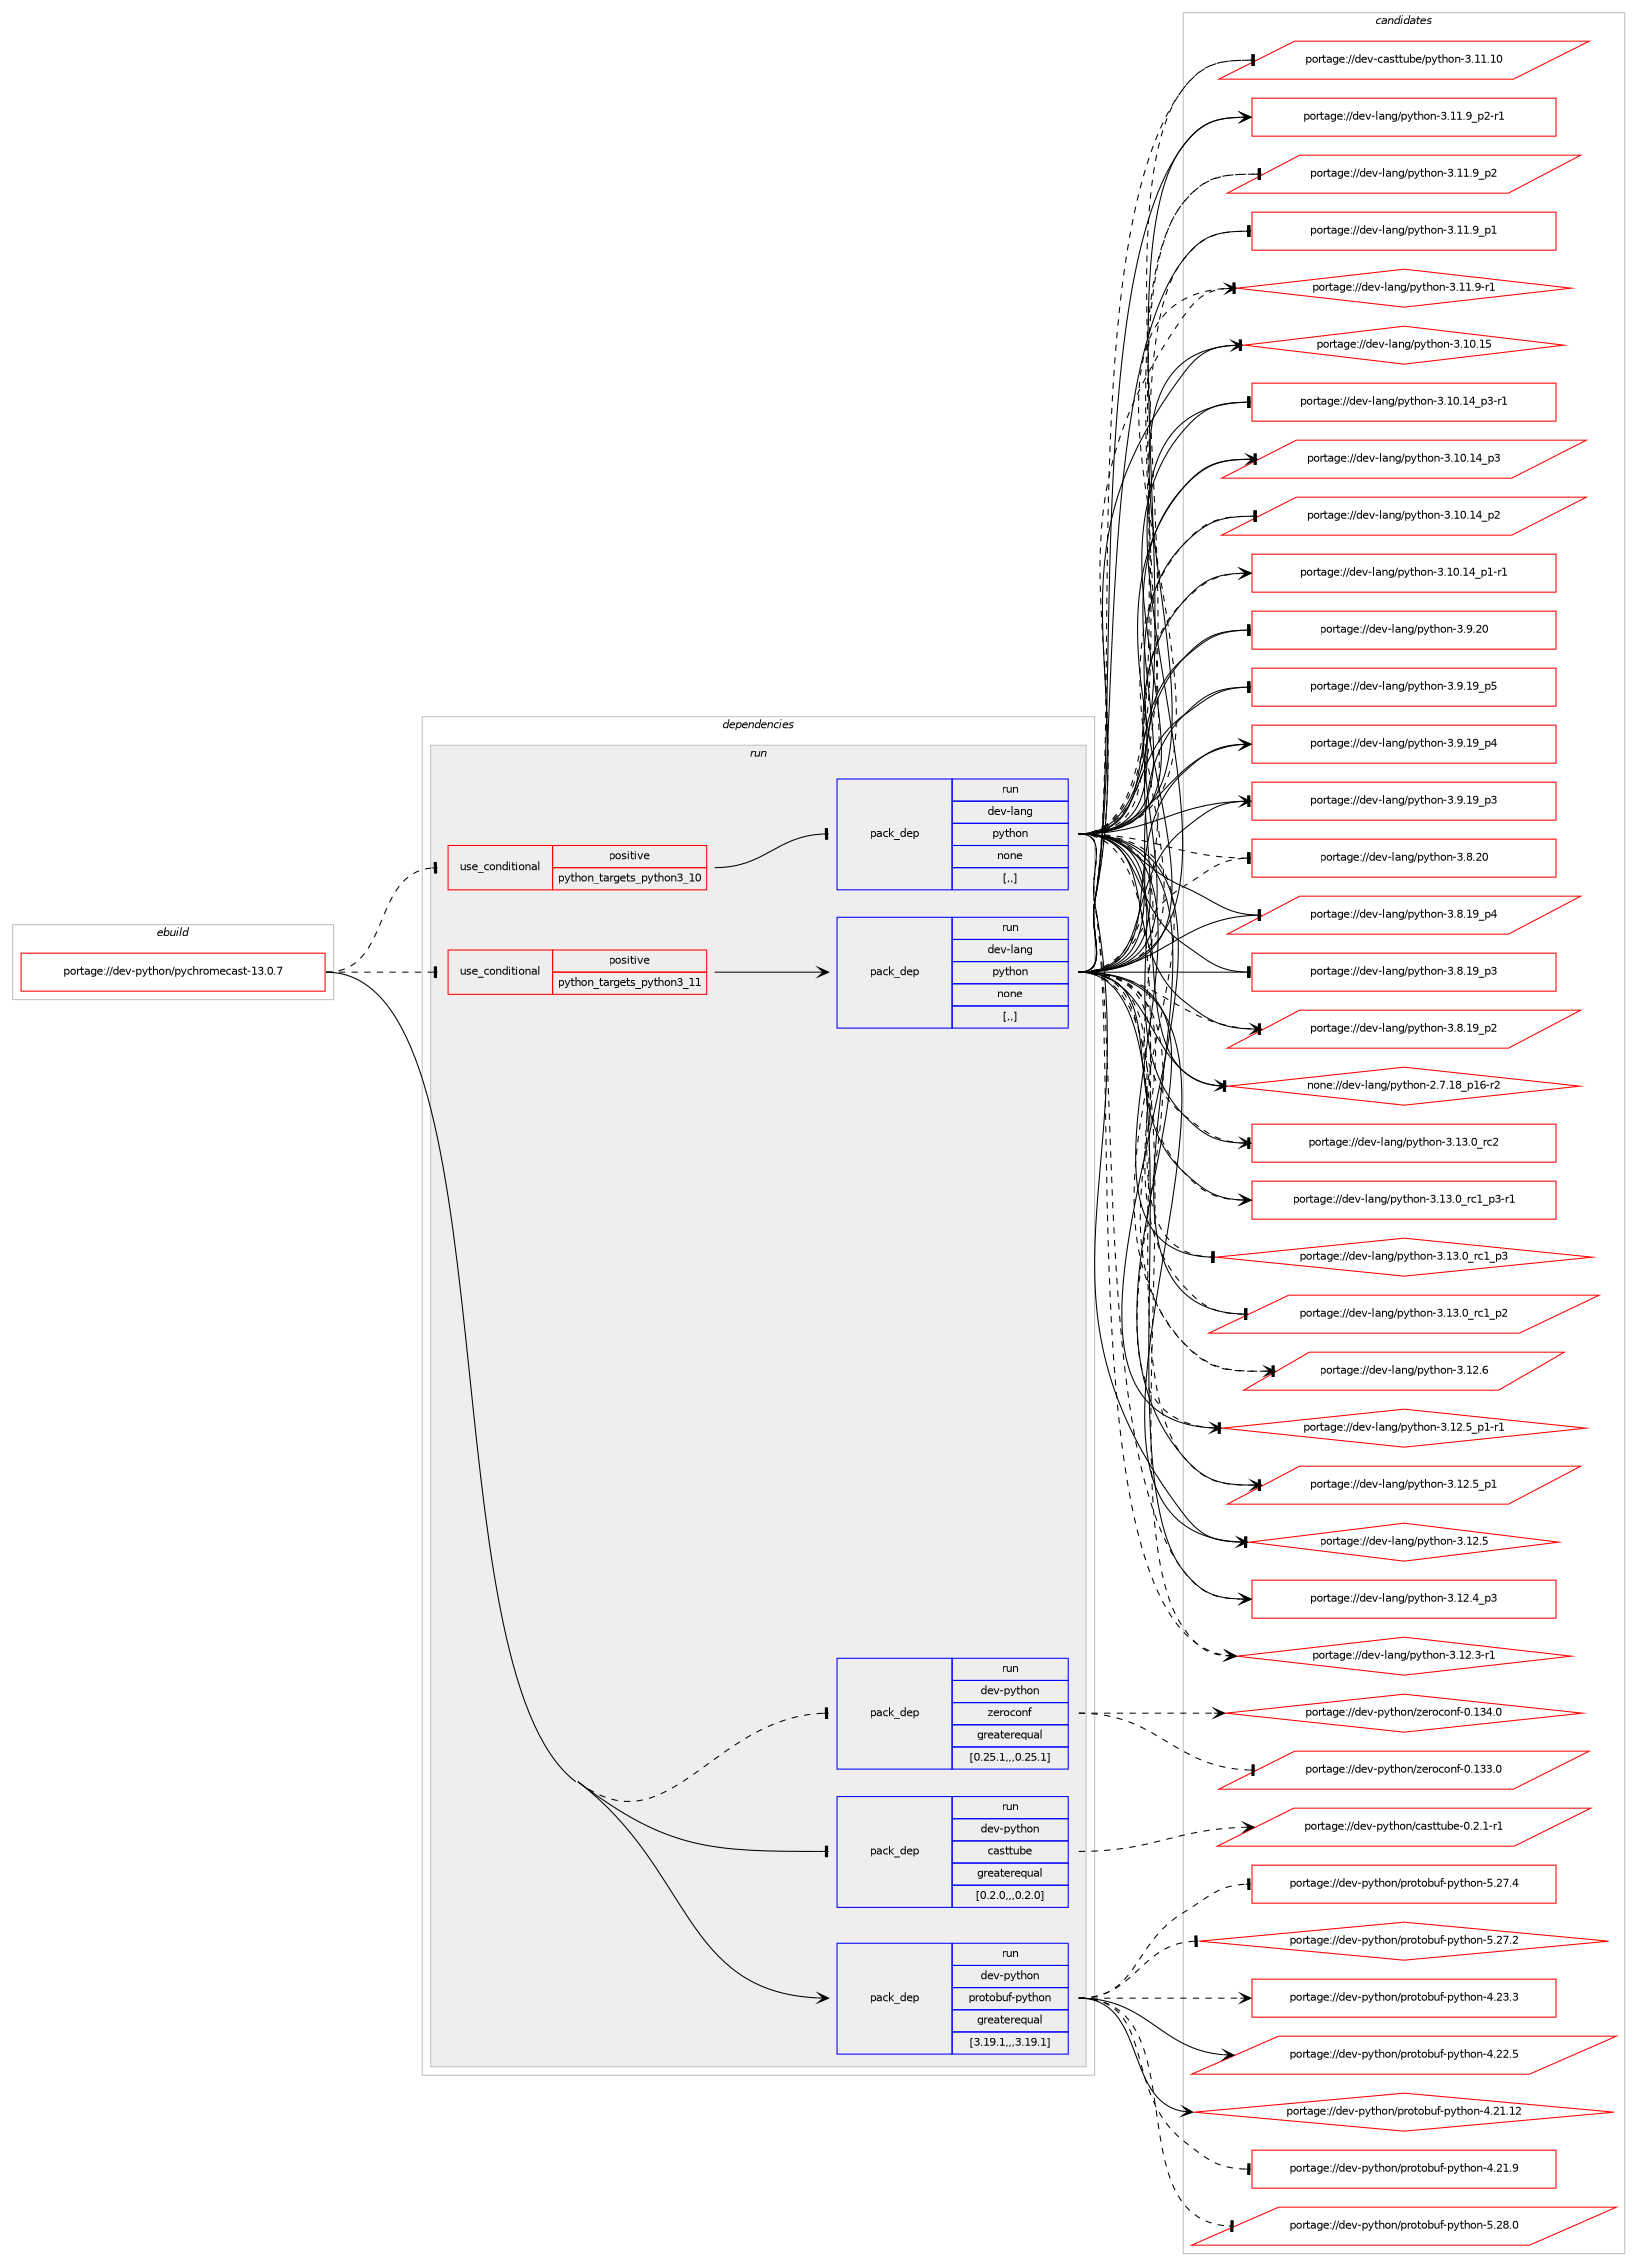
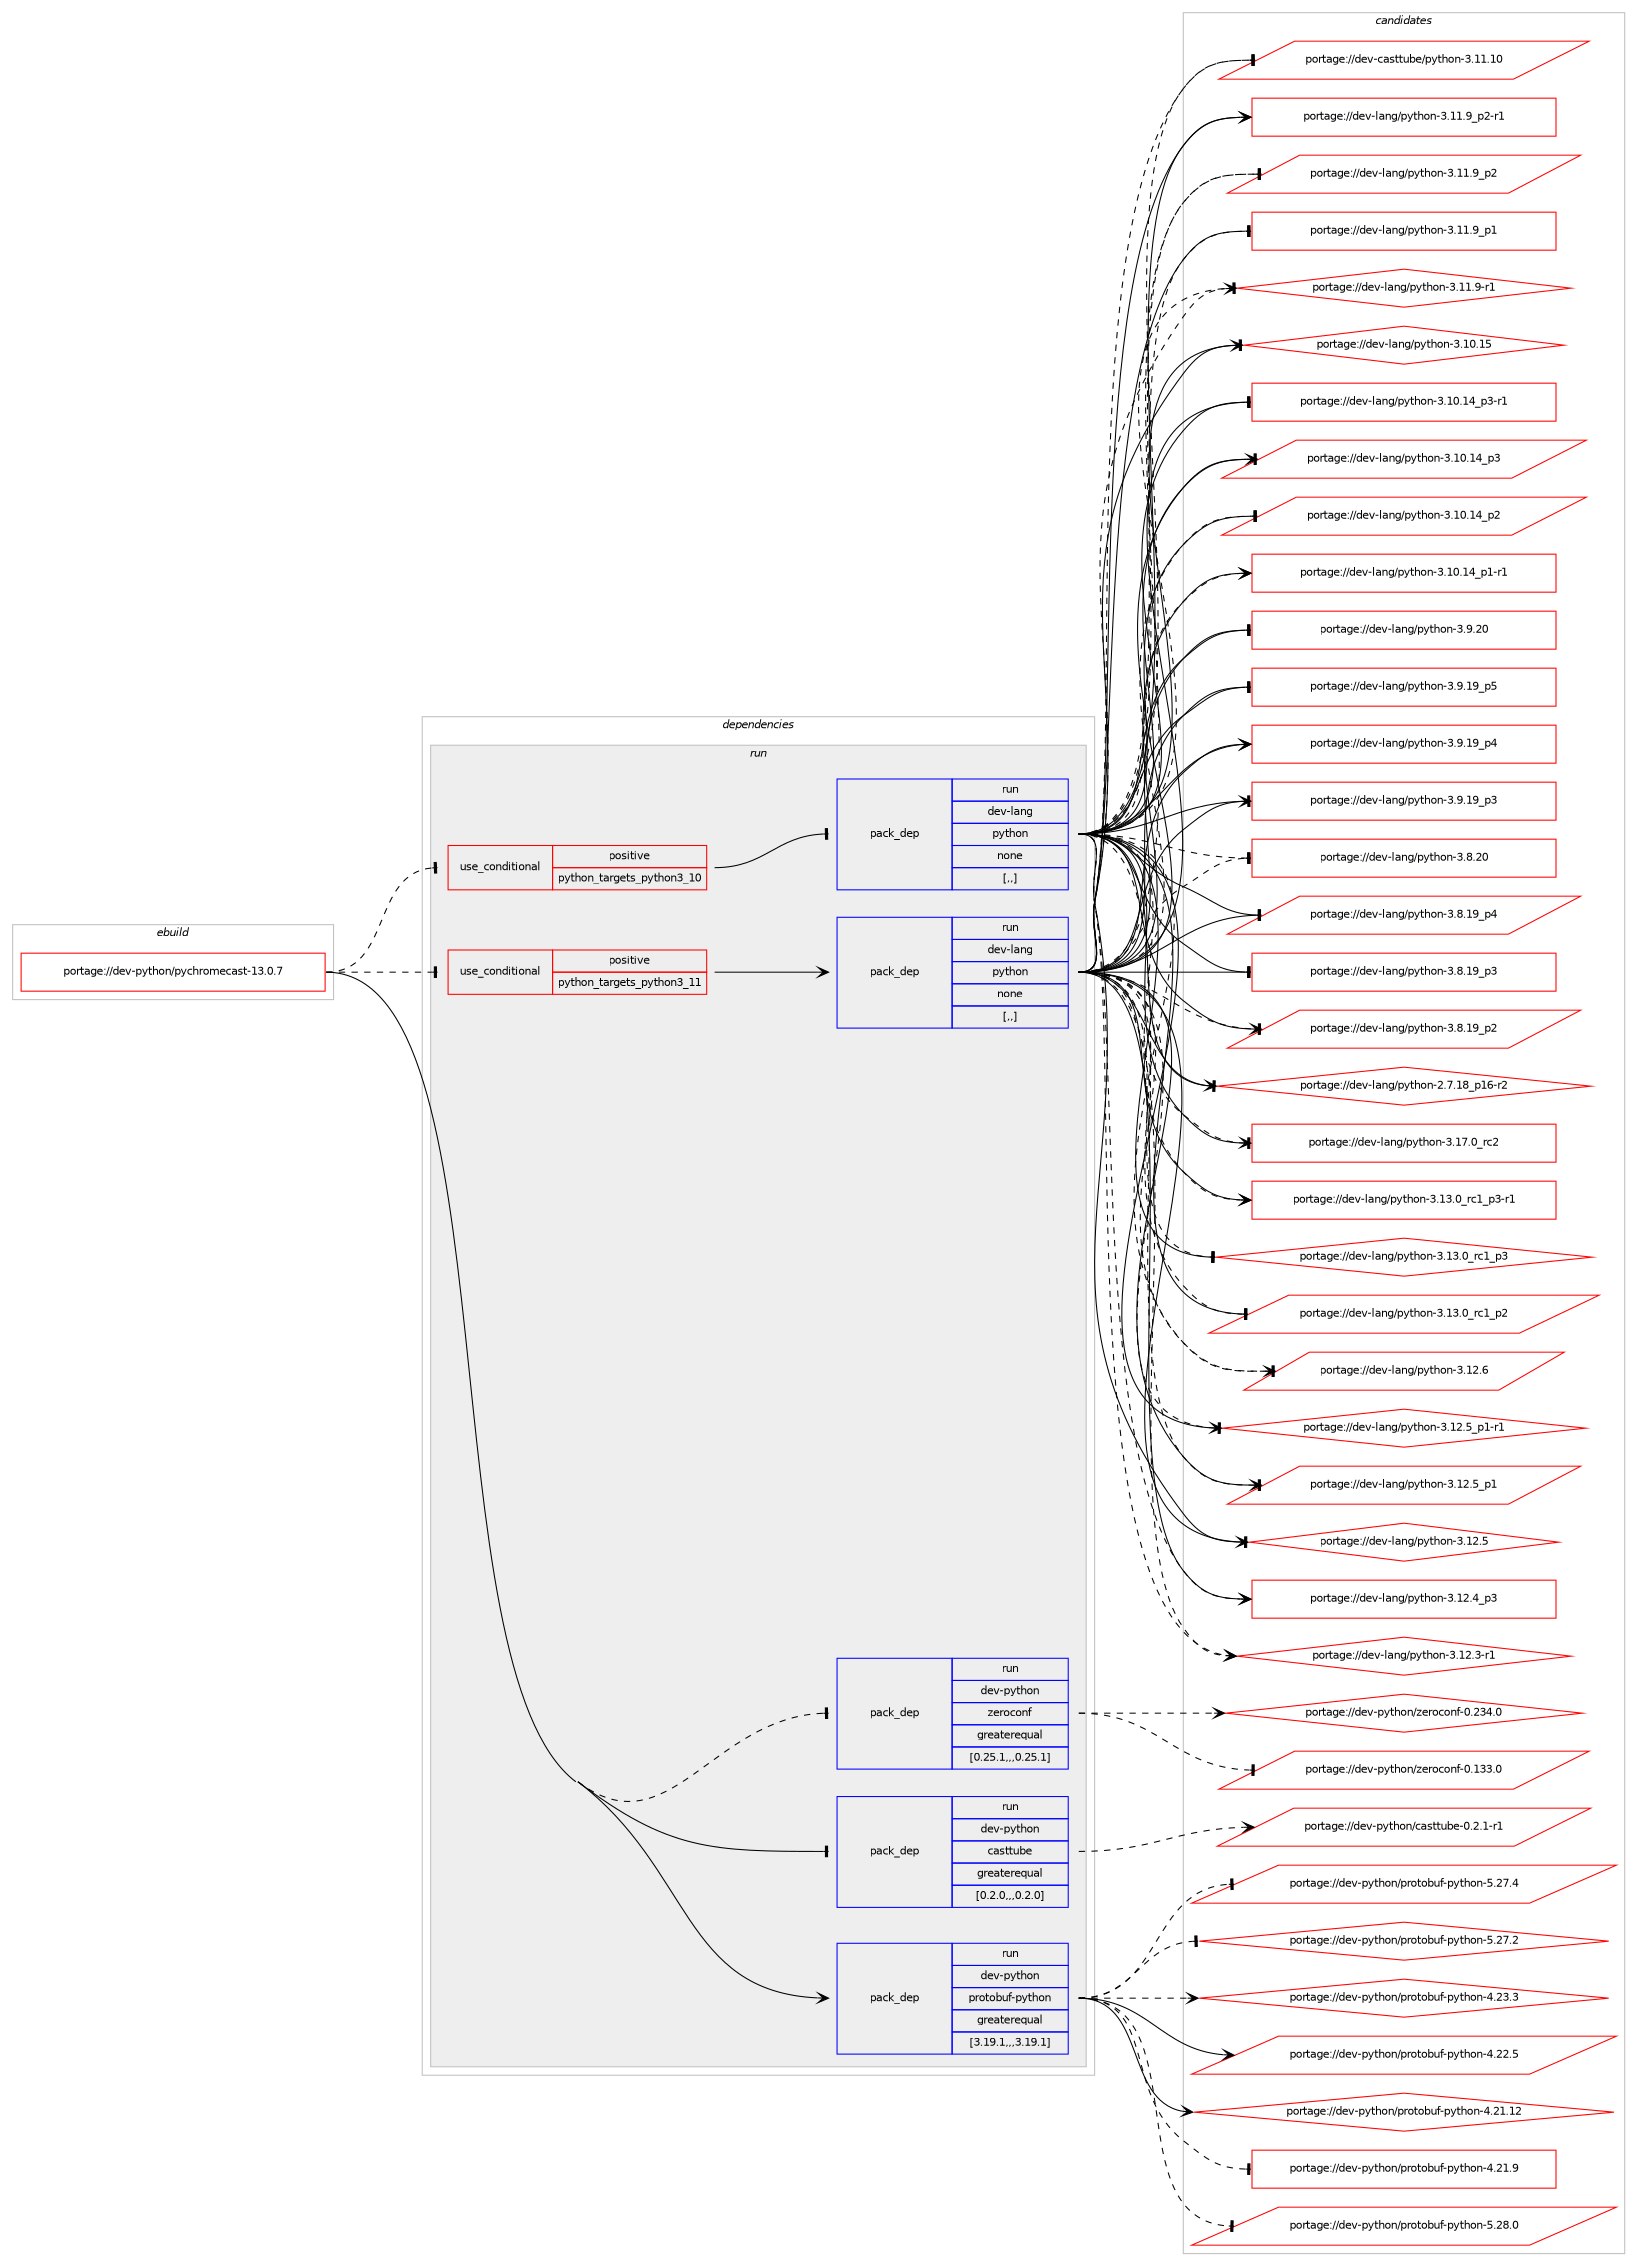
node "none://dev-lang/python-2.7.18_p16-r2": label "none://dev-lang/python-2.7.18_p16-r2" -> "portage://dev-lang/python-2.7.18_p16-r2"
node "portage://dev-lang/python-3.13.0_rc2": label "portage://dev-lang/python-3.13.0_rc2" -> "portage://dev-lang/python-3.17.0_rc2"
node "portage://dev-python/zeroconf-0.134.0": label "portage://dev-python/zeroconf-0.134.0" -> "portage://dev-python/zeroconf-0.234.0"
node "portage://dev-python/protobuf-python-5.27.4": shape box -> parallelogram
node "portage://dev-python/protobuf-python-4.23.3": shape box -> diamond
